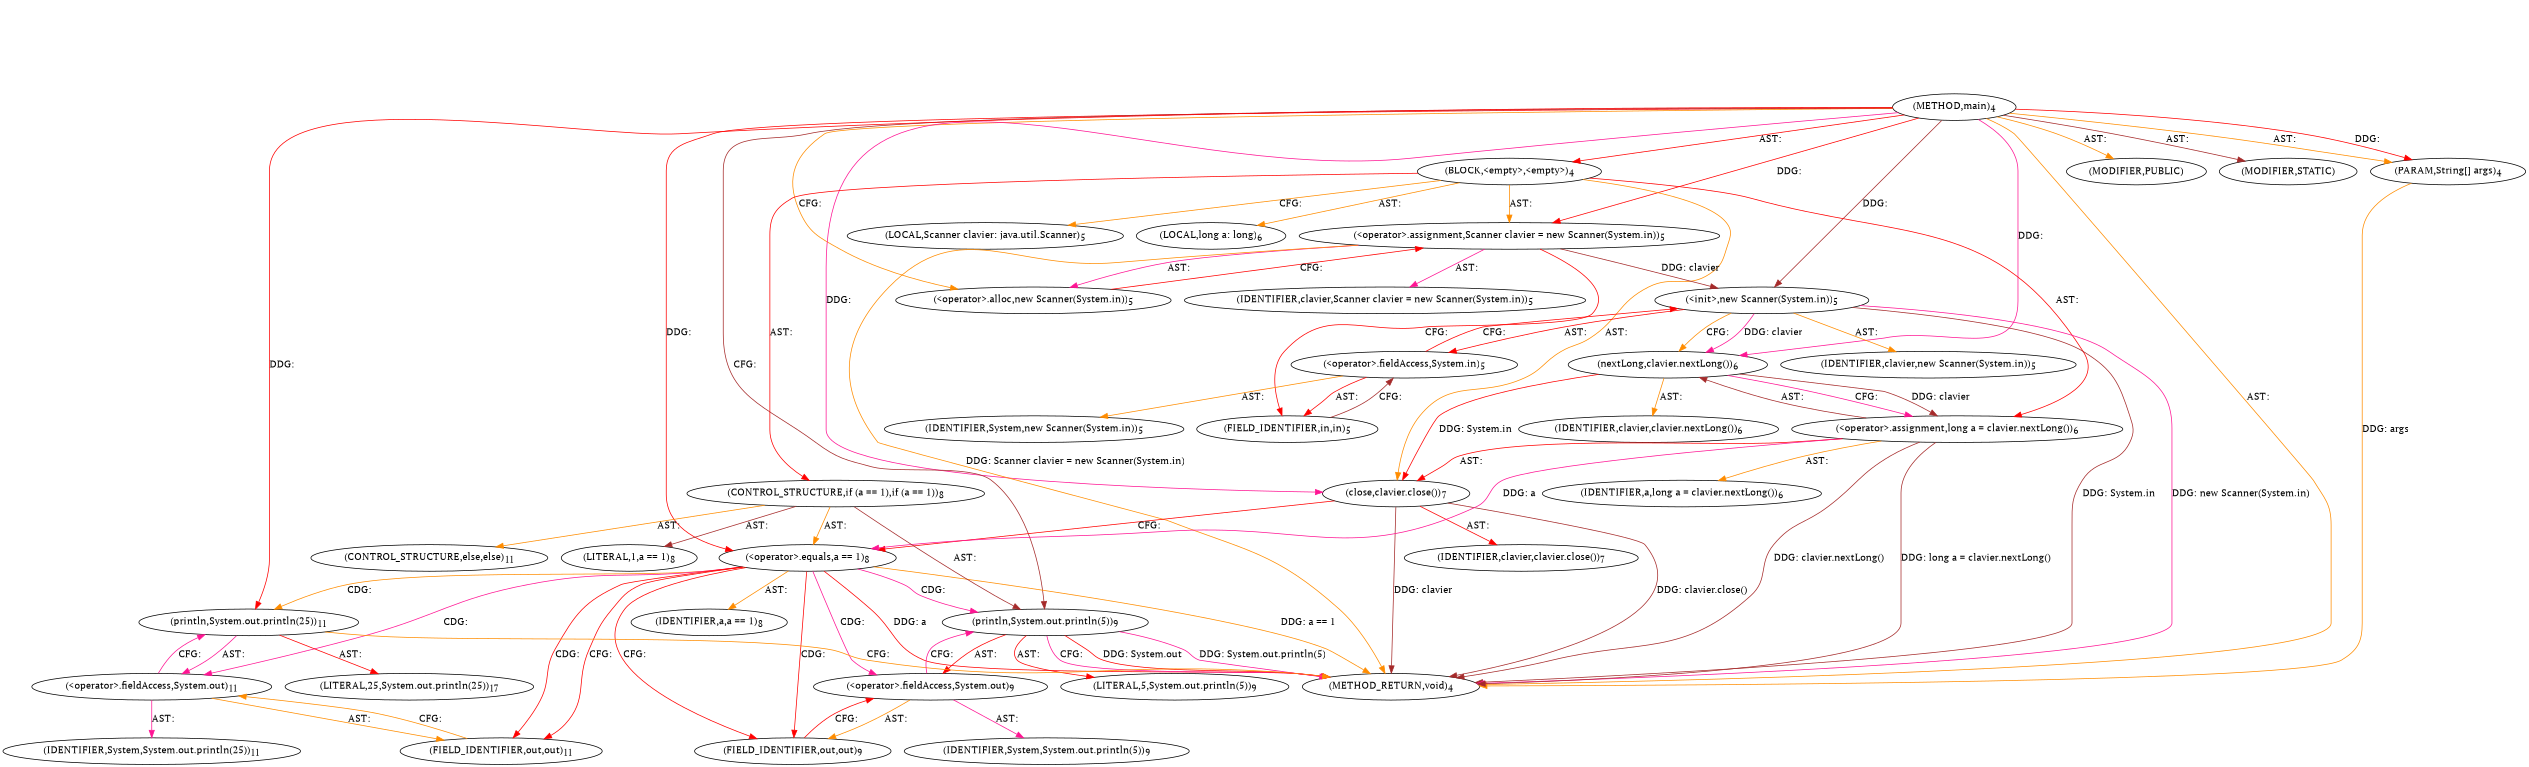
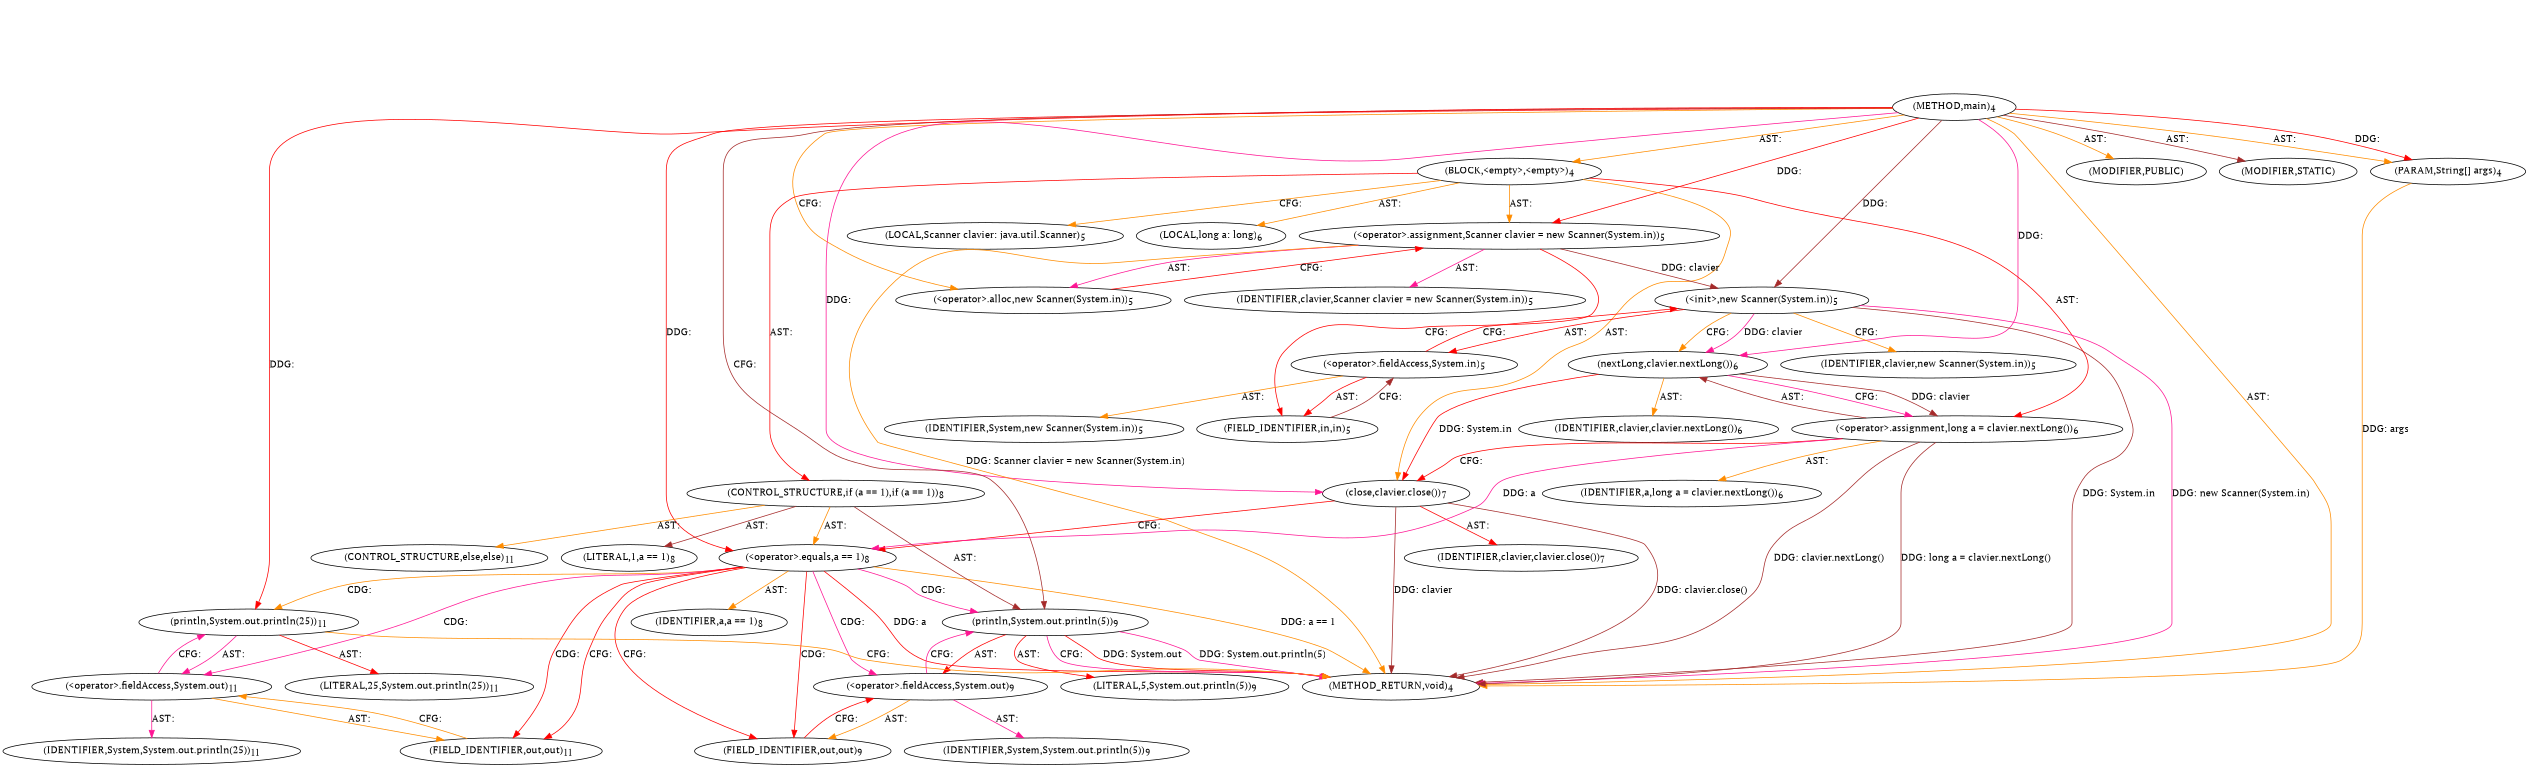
edge "(METHOD,main)" -> "(BLOCK,<empty>,<empty>)": color red -> darkorange
edge "(<init>,new Scanner(System.in))" -> "(IDENTIFIER,clavier,new Scanner(System.in))": label "AST: " -> "CFG: "
edge "(<operator>.assignment,long a = clavier.nextLong())" -> "(close,clavier.close())": label "AST: " -> "CFG: "
node "(LITERAL,25,System.out.println(25))": text "17" -> "11"
